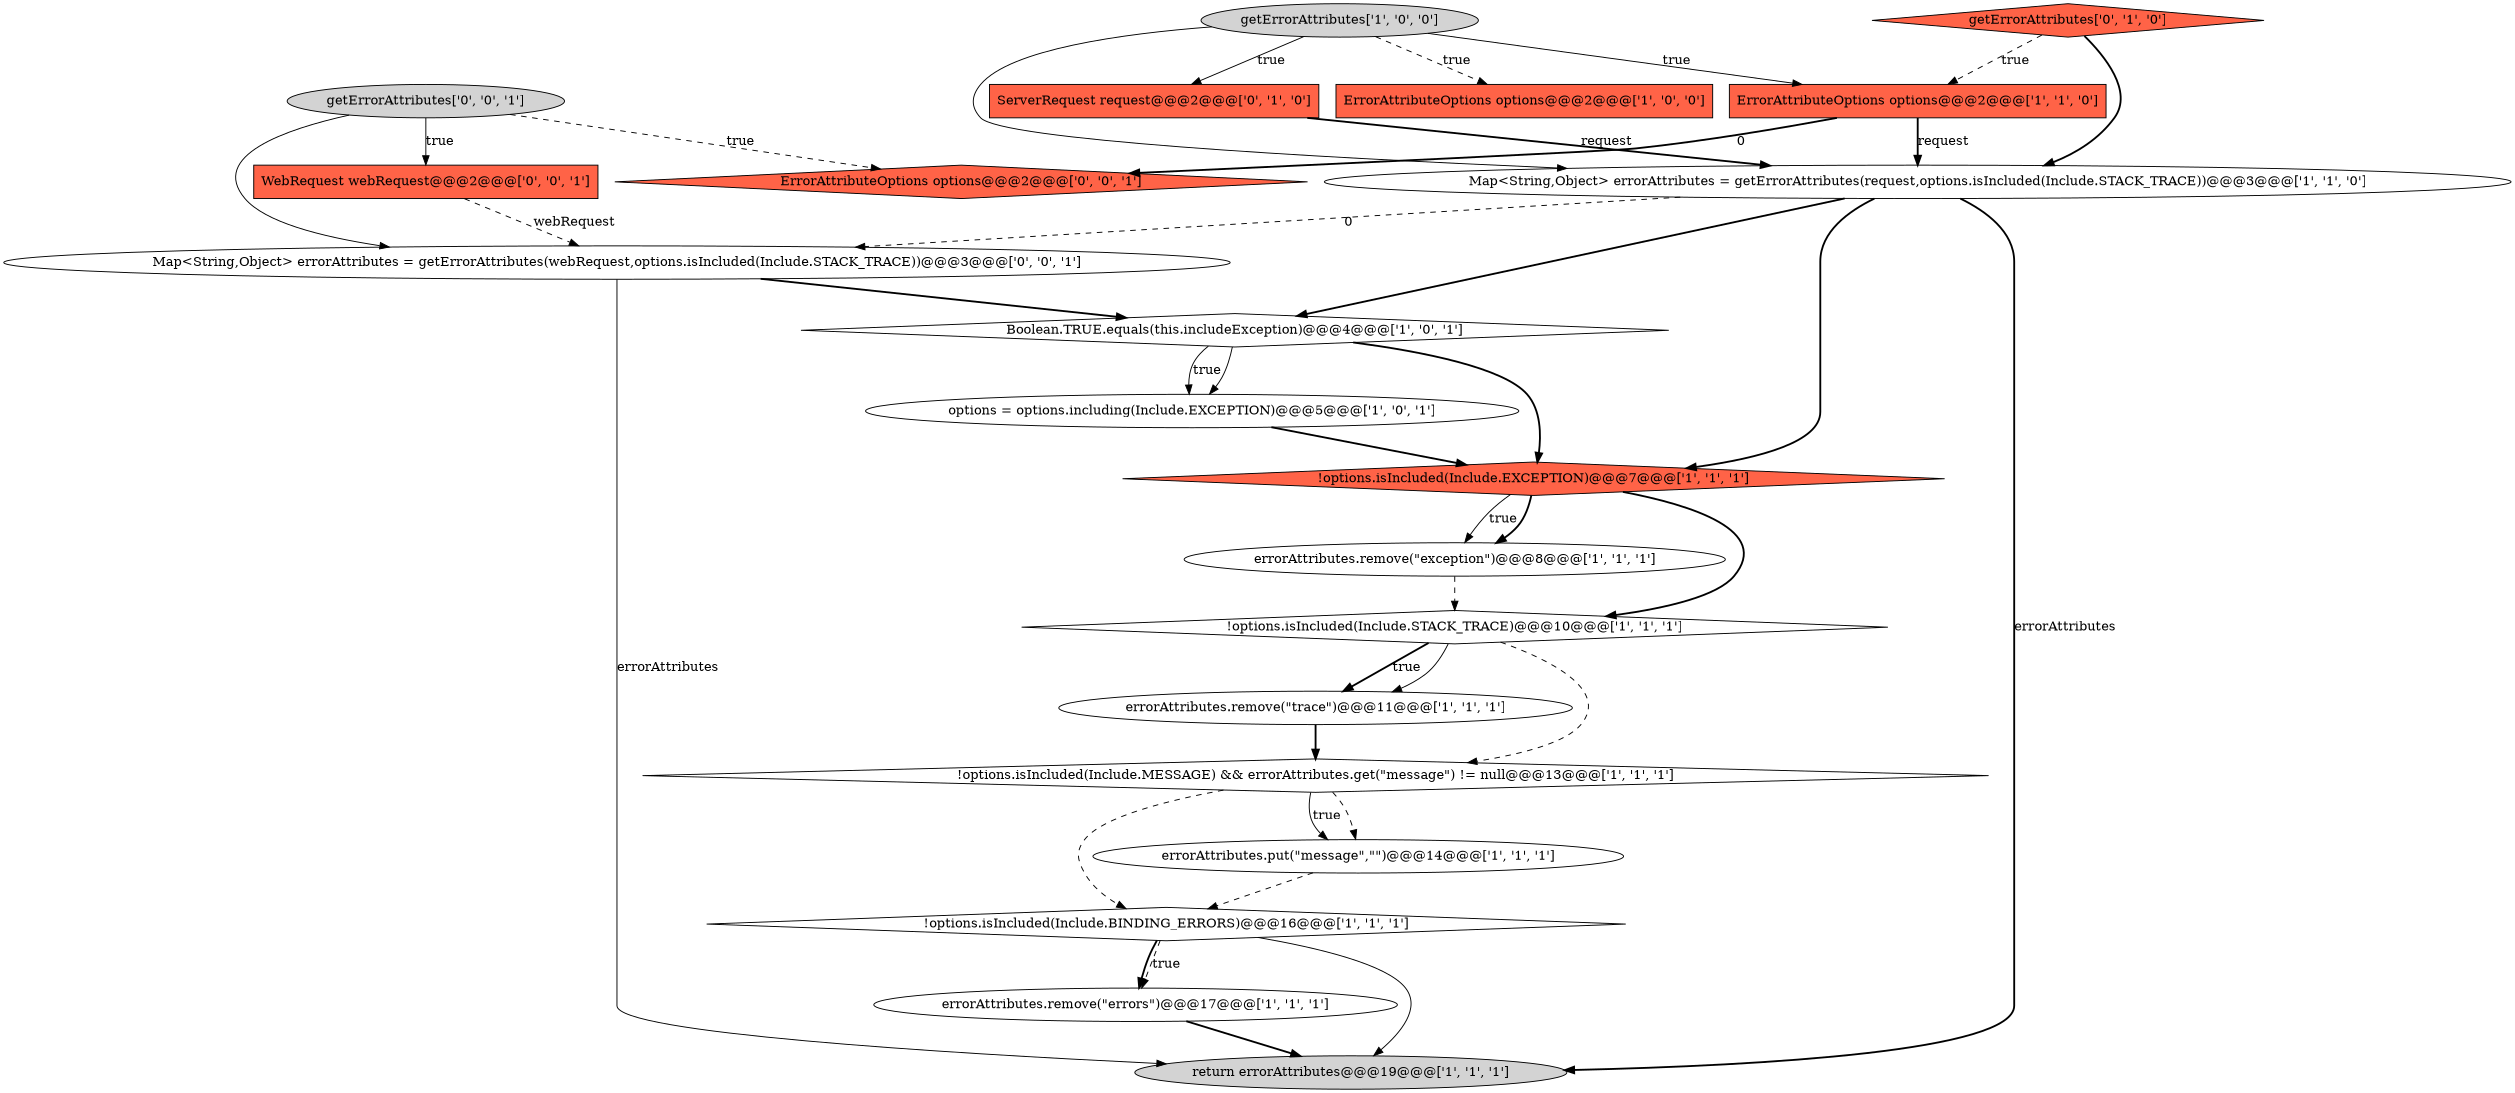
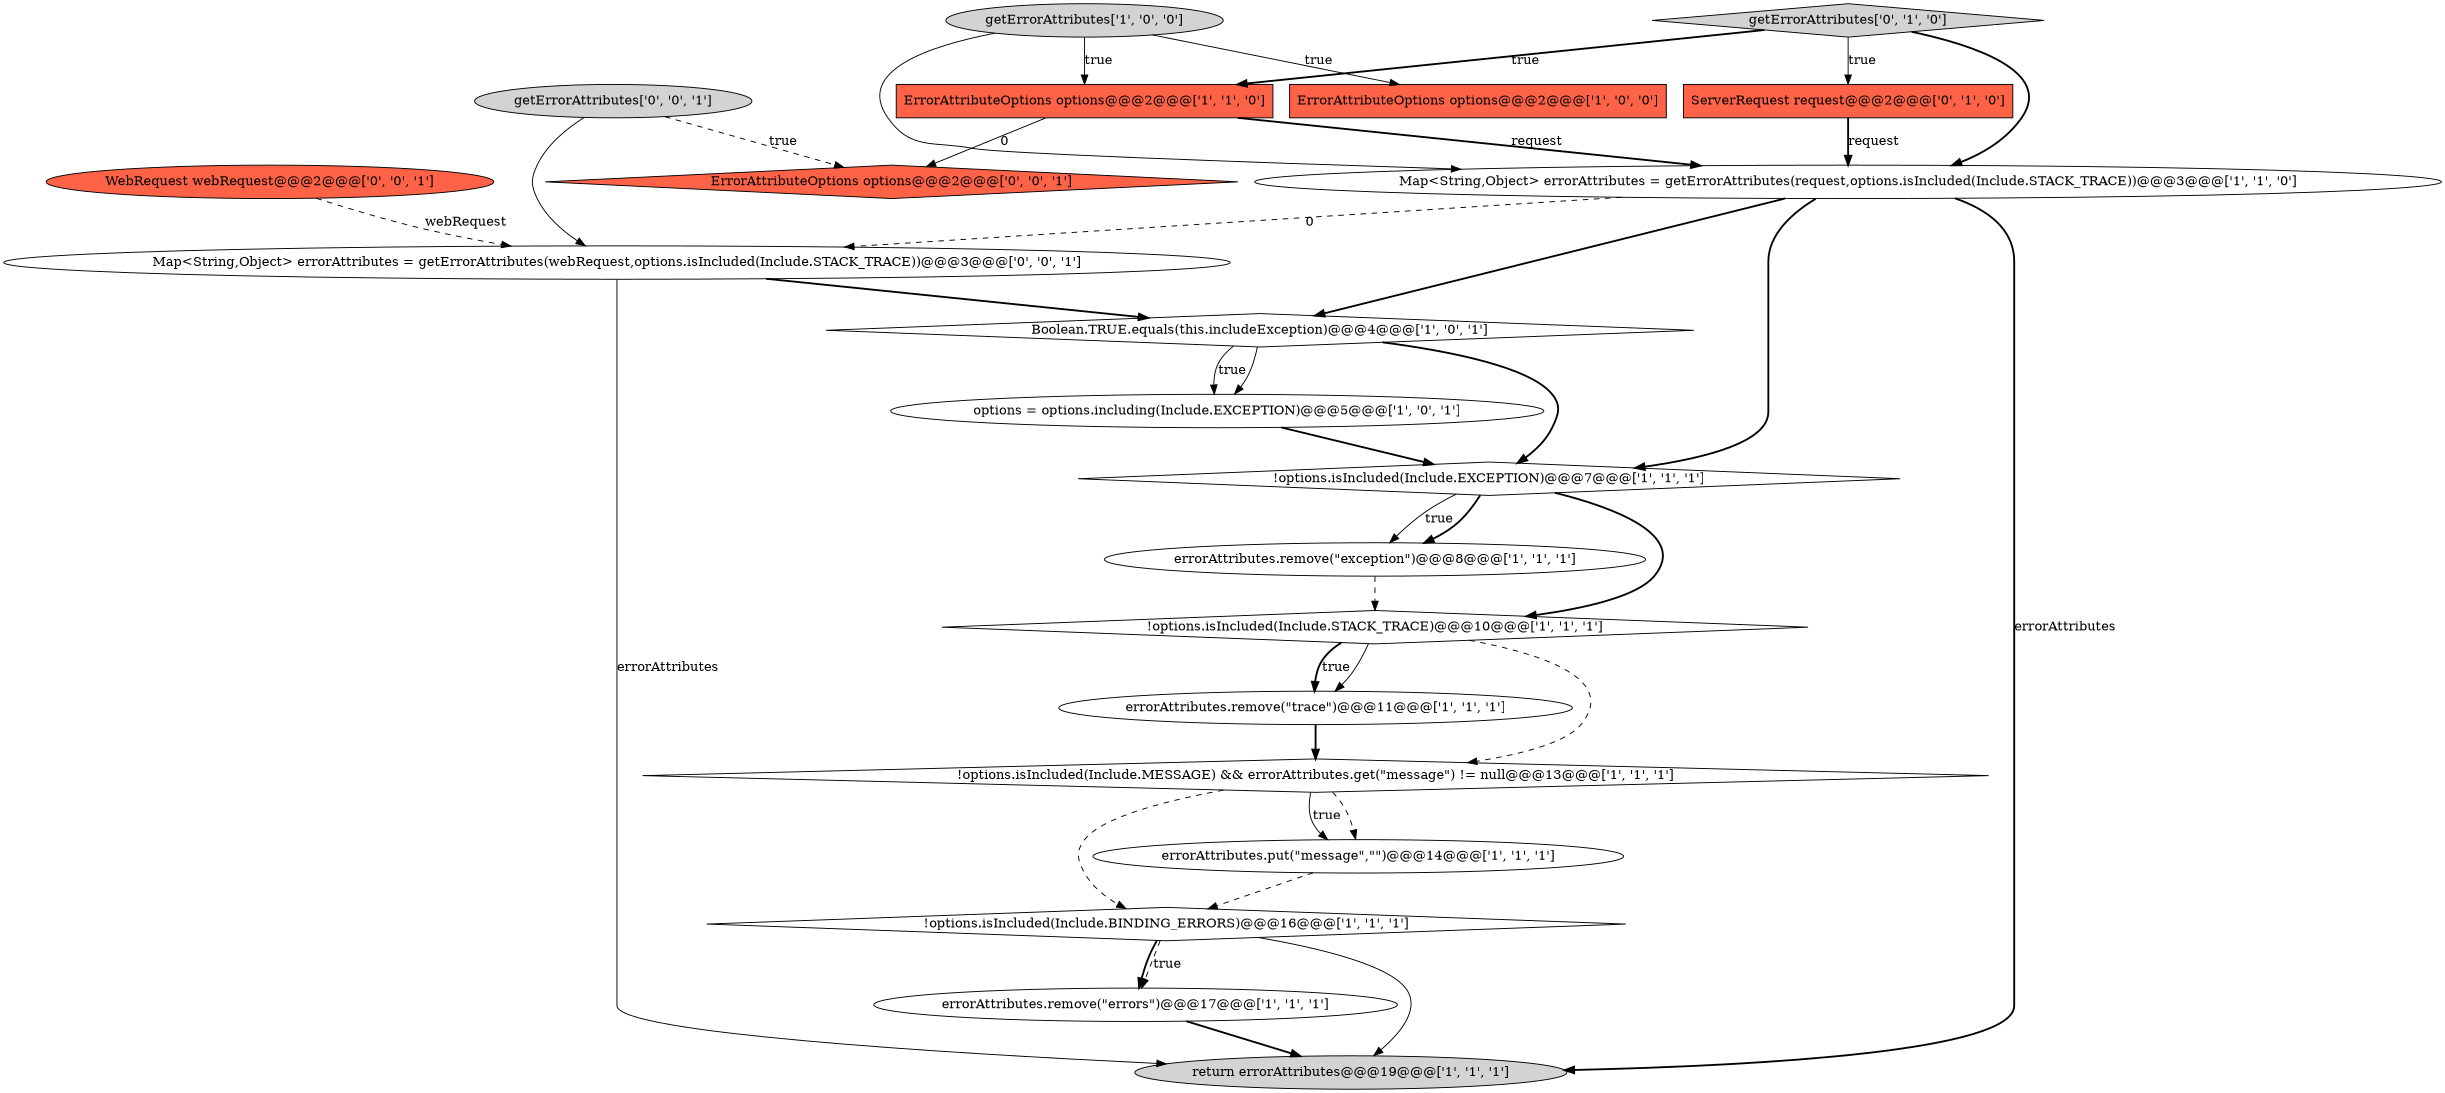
node "getErrorAttributes['0', '1', '0']": fillcolor tomato -> lightgray
edge "getErrorAttributes['0', '1', '0']" -> "ErrorAttributeOptions options@@@2@@@['1', '1', '0']": style dashed -> bold
edge "getErrorAttributes['1', '0', '0']" -> "ServerRequest request@@@2@@@['0', '1', '0']": now "getErrorAttributes['0', '1', '0']" -> "ServerRequest request@@@2@@@['0', '1', '0']"
edge "getErrorAttributes['1', '0', '0']" -> "ErrorAttributeOptions options@@@2@@@['1', '0', '0']": style dashed -> solid
edge "getErrorAttributes['0', '0', '1']" -> "WebRequest webRequest@@@2@@@['0', '0', '1']": removed, label "true"
edge "ErrorAttributeOptions options@@@2@@@['1', '1', '0']" -> "ErrorAttributeOptions options@@@2@@@['0', '0', '1']": style bold -> solid
node "WebRequest webRequest@@@2@@@['0', '0', '1']": shape box -> ellipse
node "!options.isIncluded(Include.EXCEPTION)@@@7@@@['1', '1', '1']": fillcolor tomato -> white
